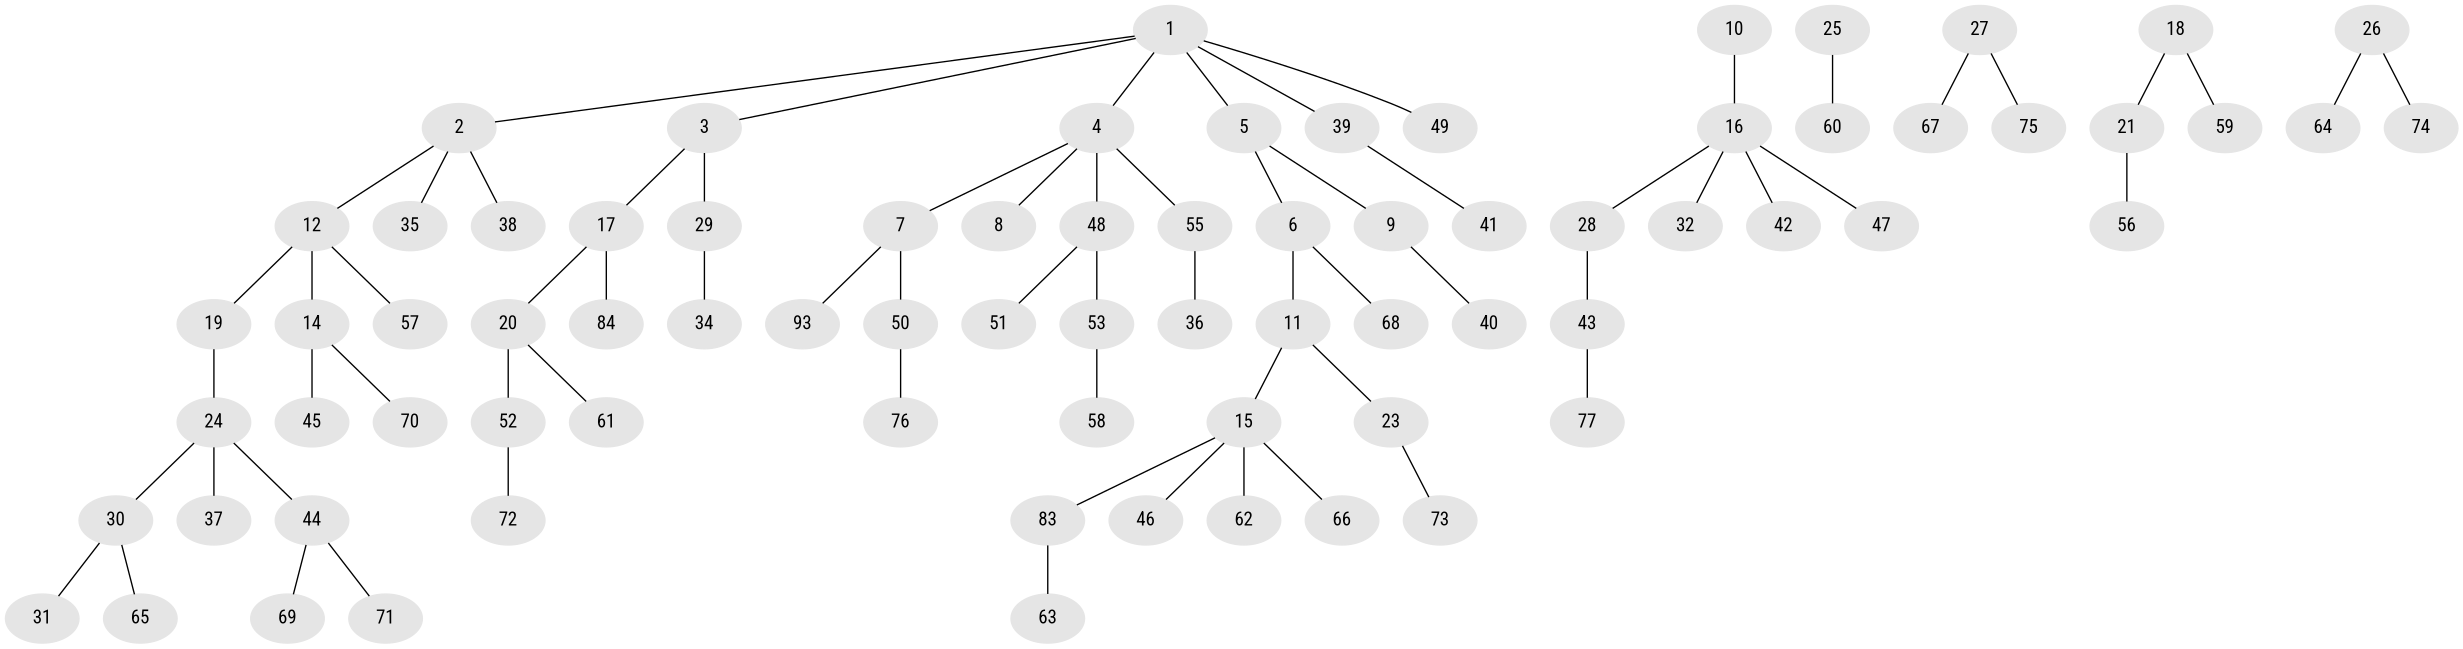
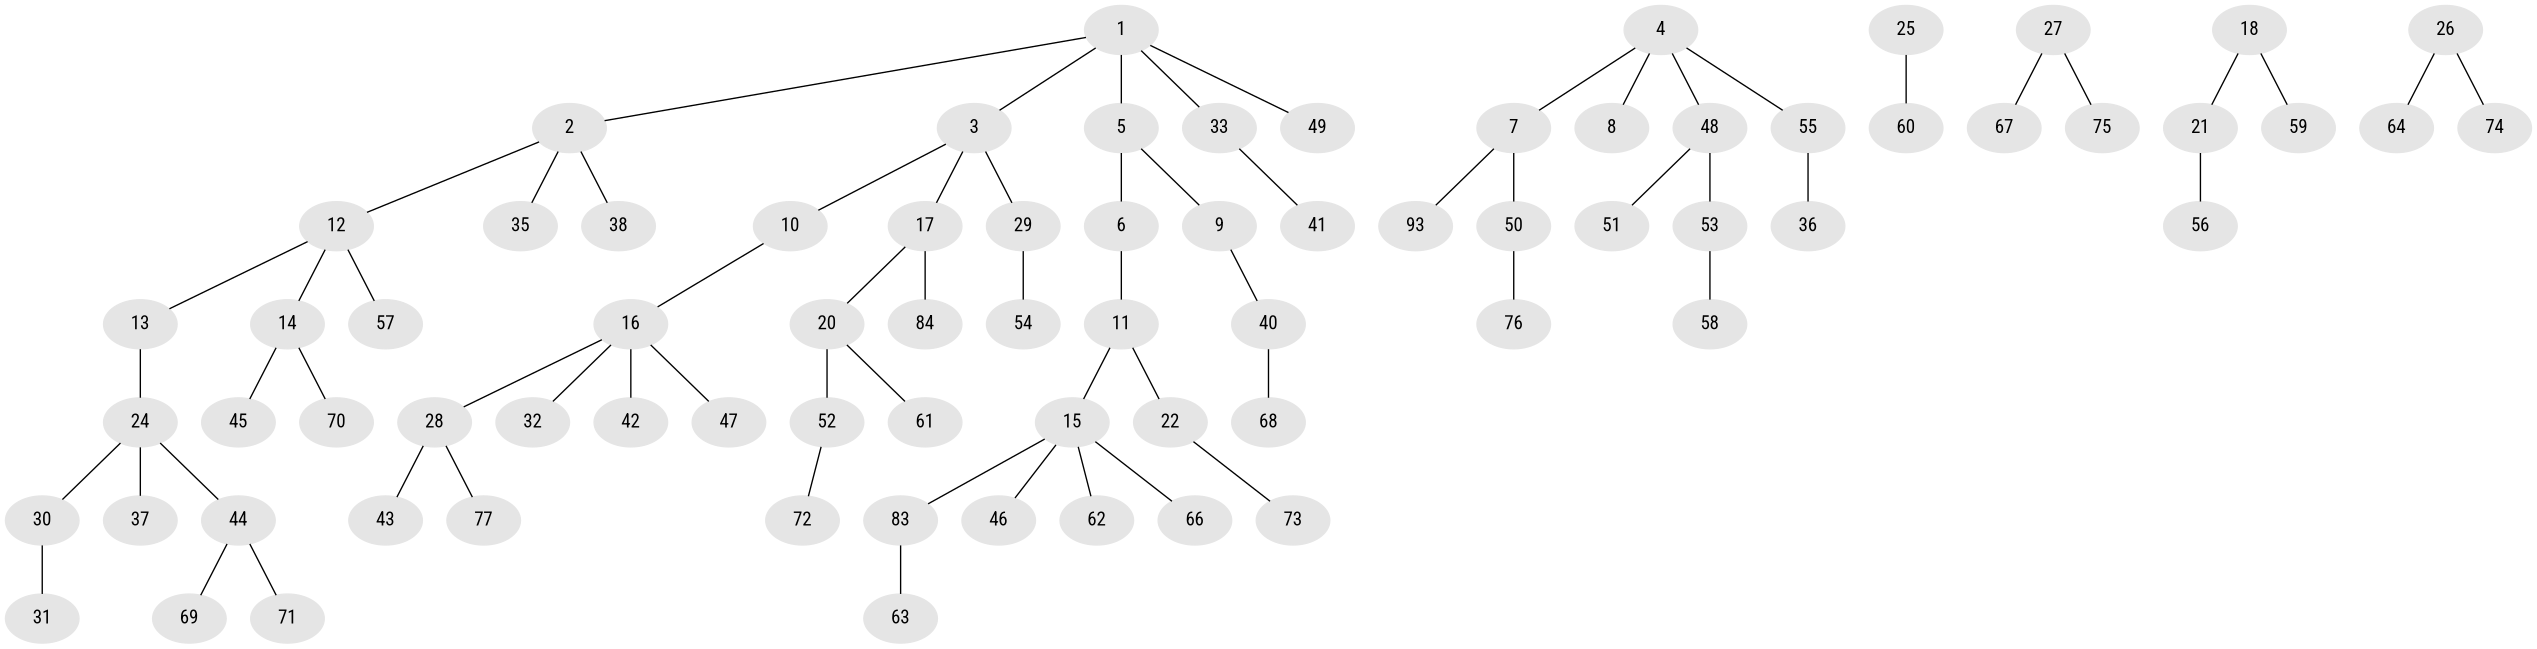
edge "1" -- "4": removed
node "39": label "39" -> "33"
edge "3" -- "10": added
edge "6" -- "68": now "40" -- "68"
node "19": label "19" -> "13"
node "34": label "34" -> "54"
edge "43" -- "77": now "28" -- "77"
node "23": label "23" -> "22"
node "65": removed
